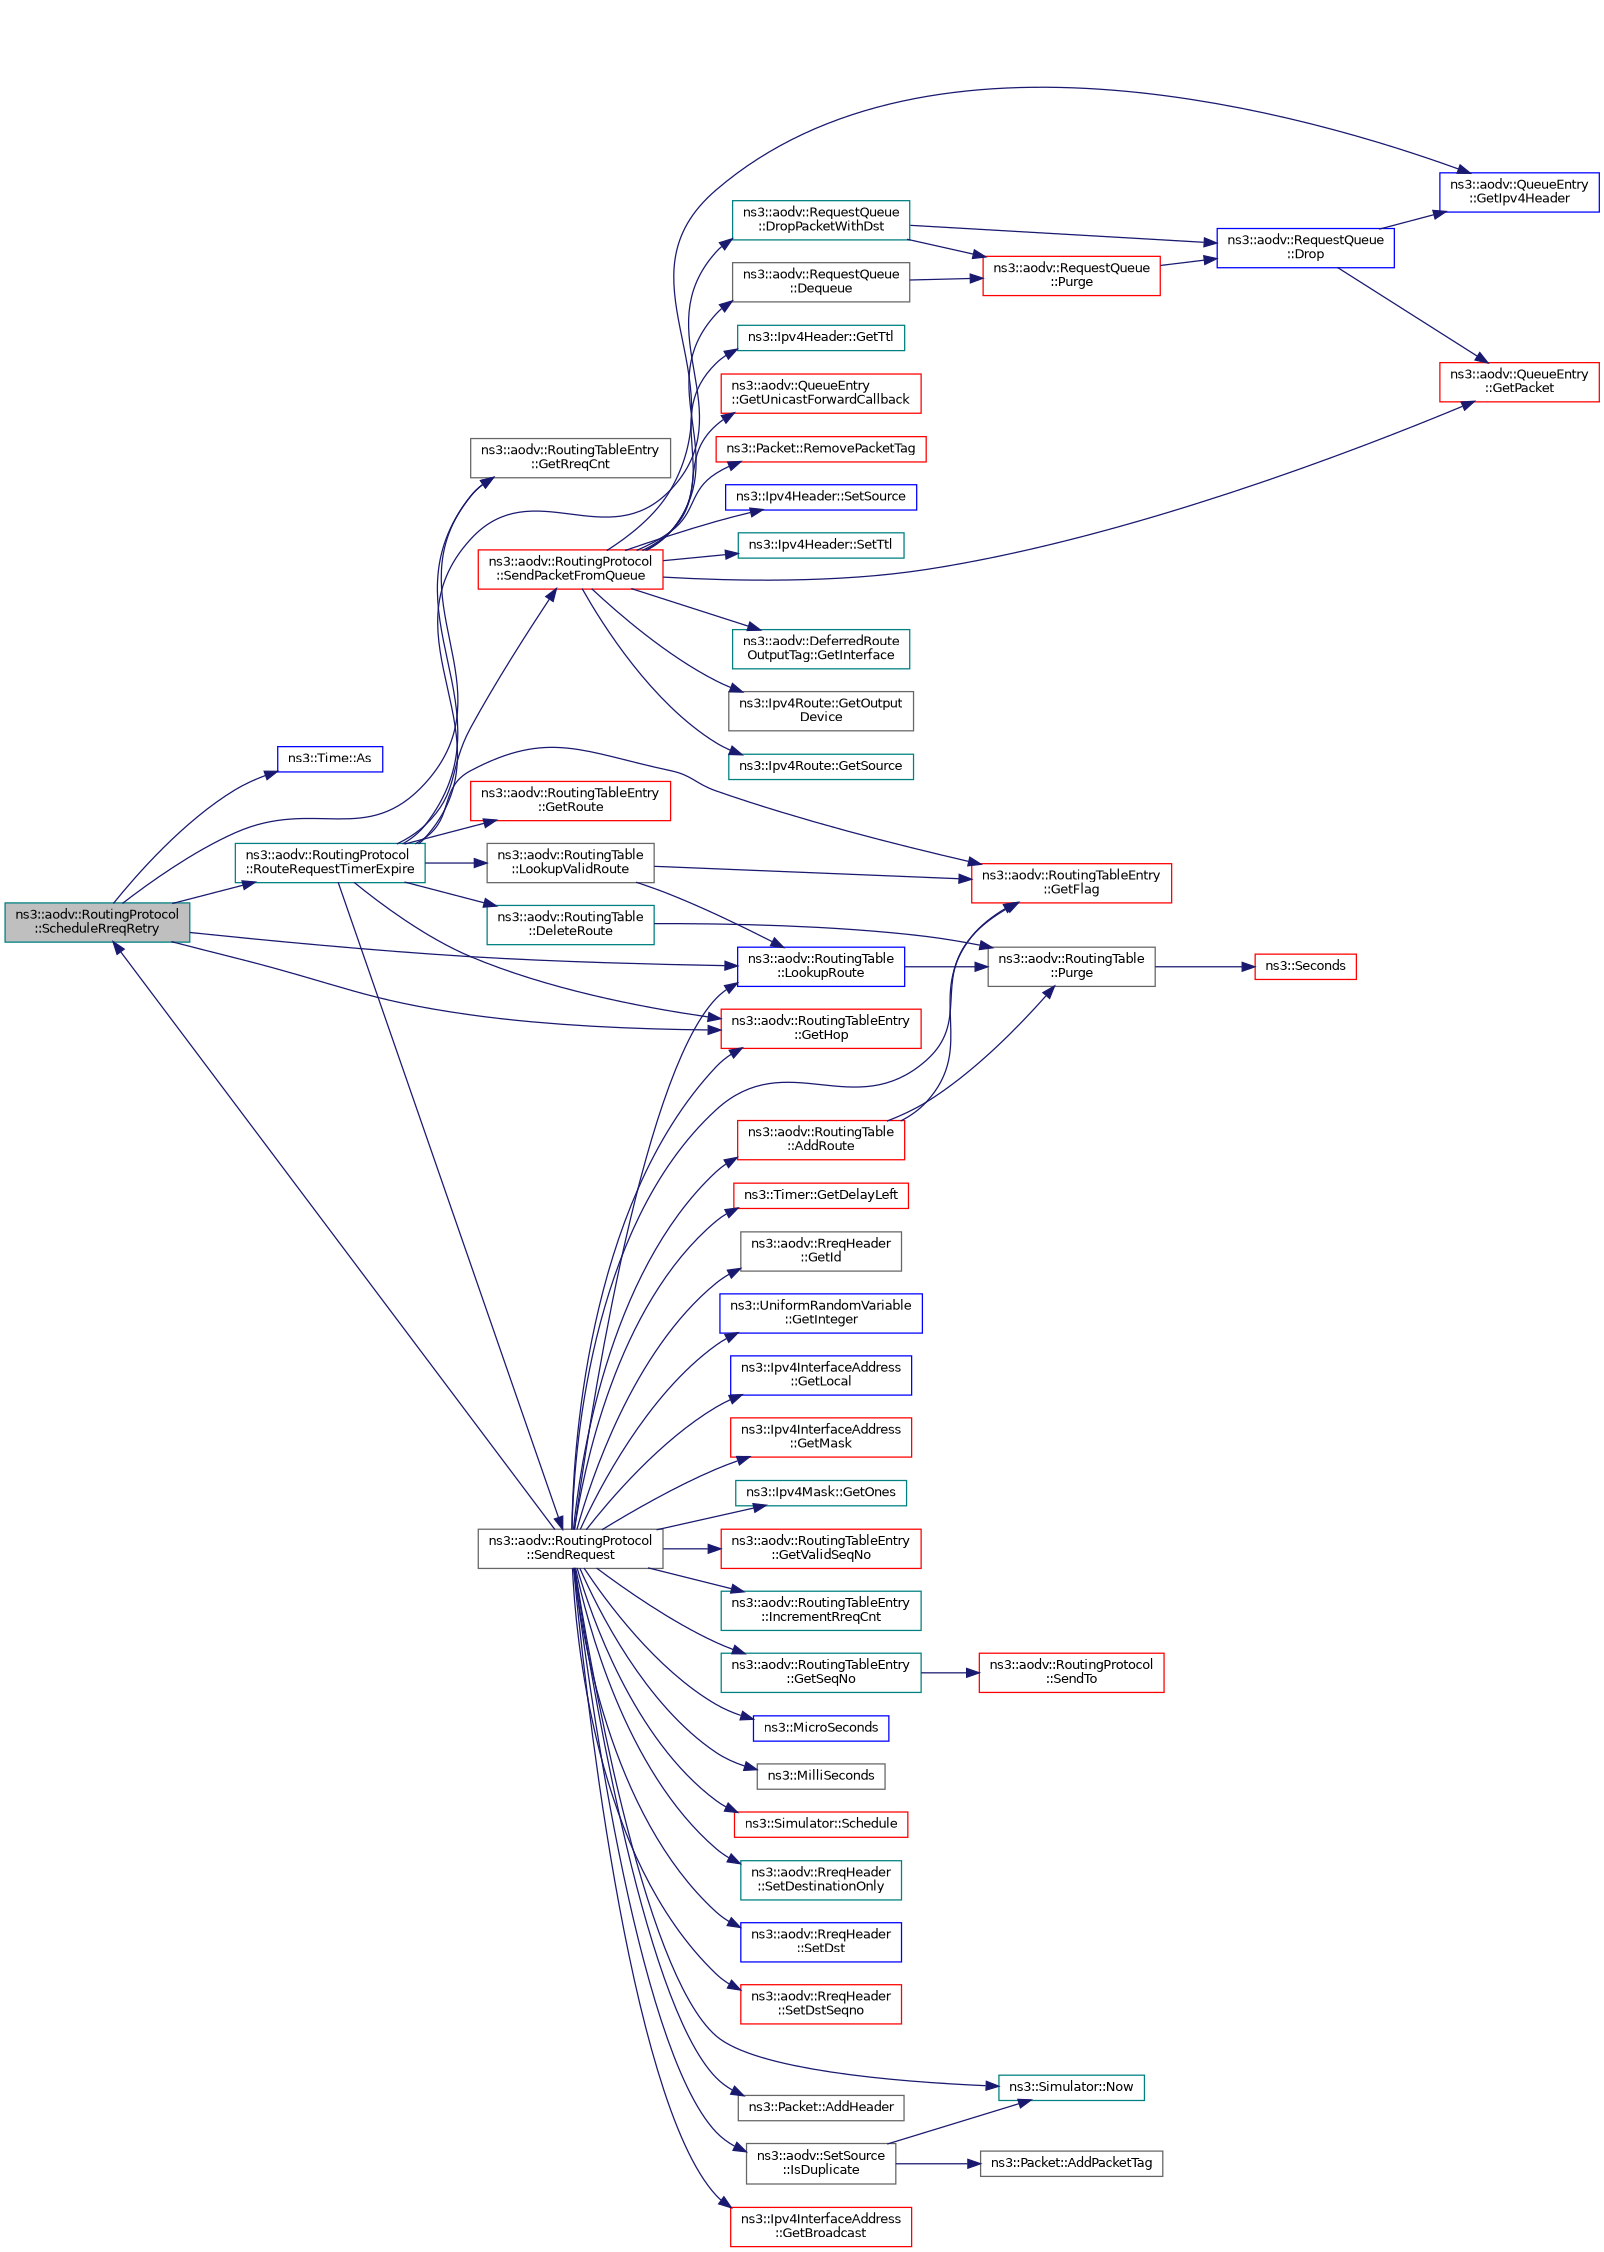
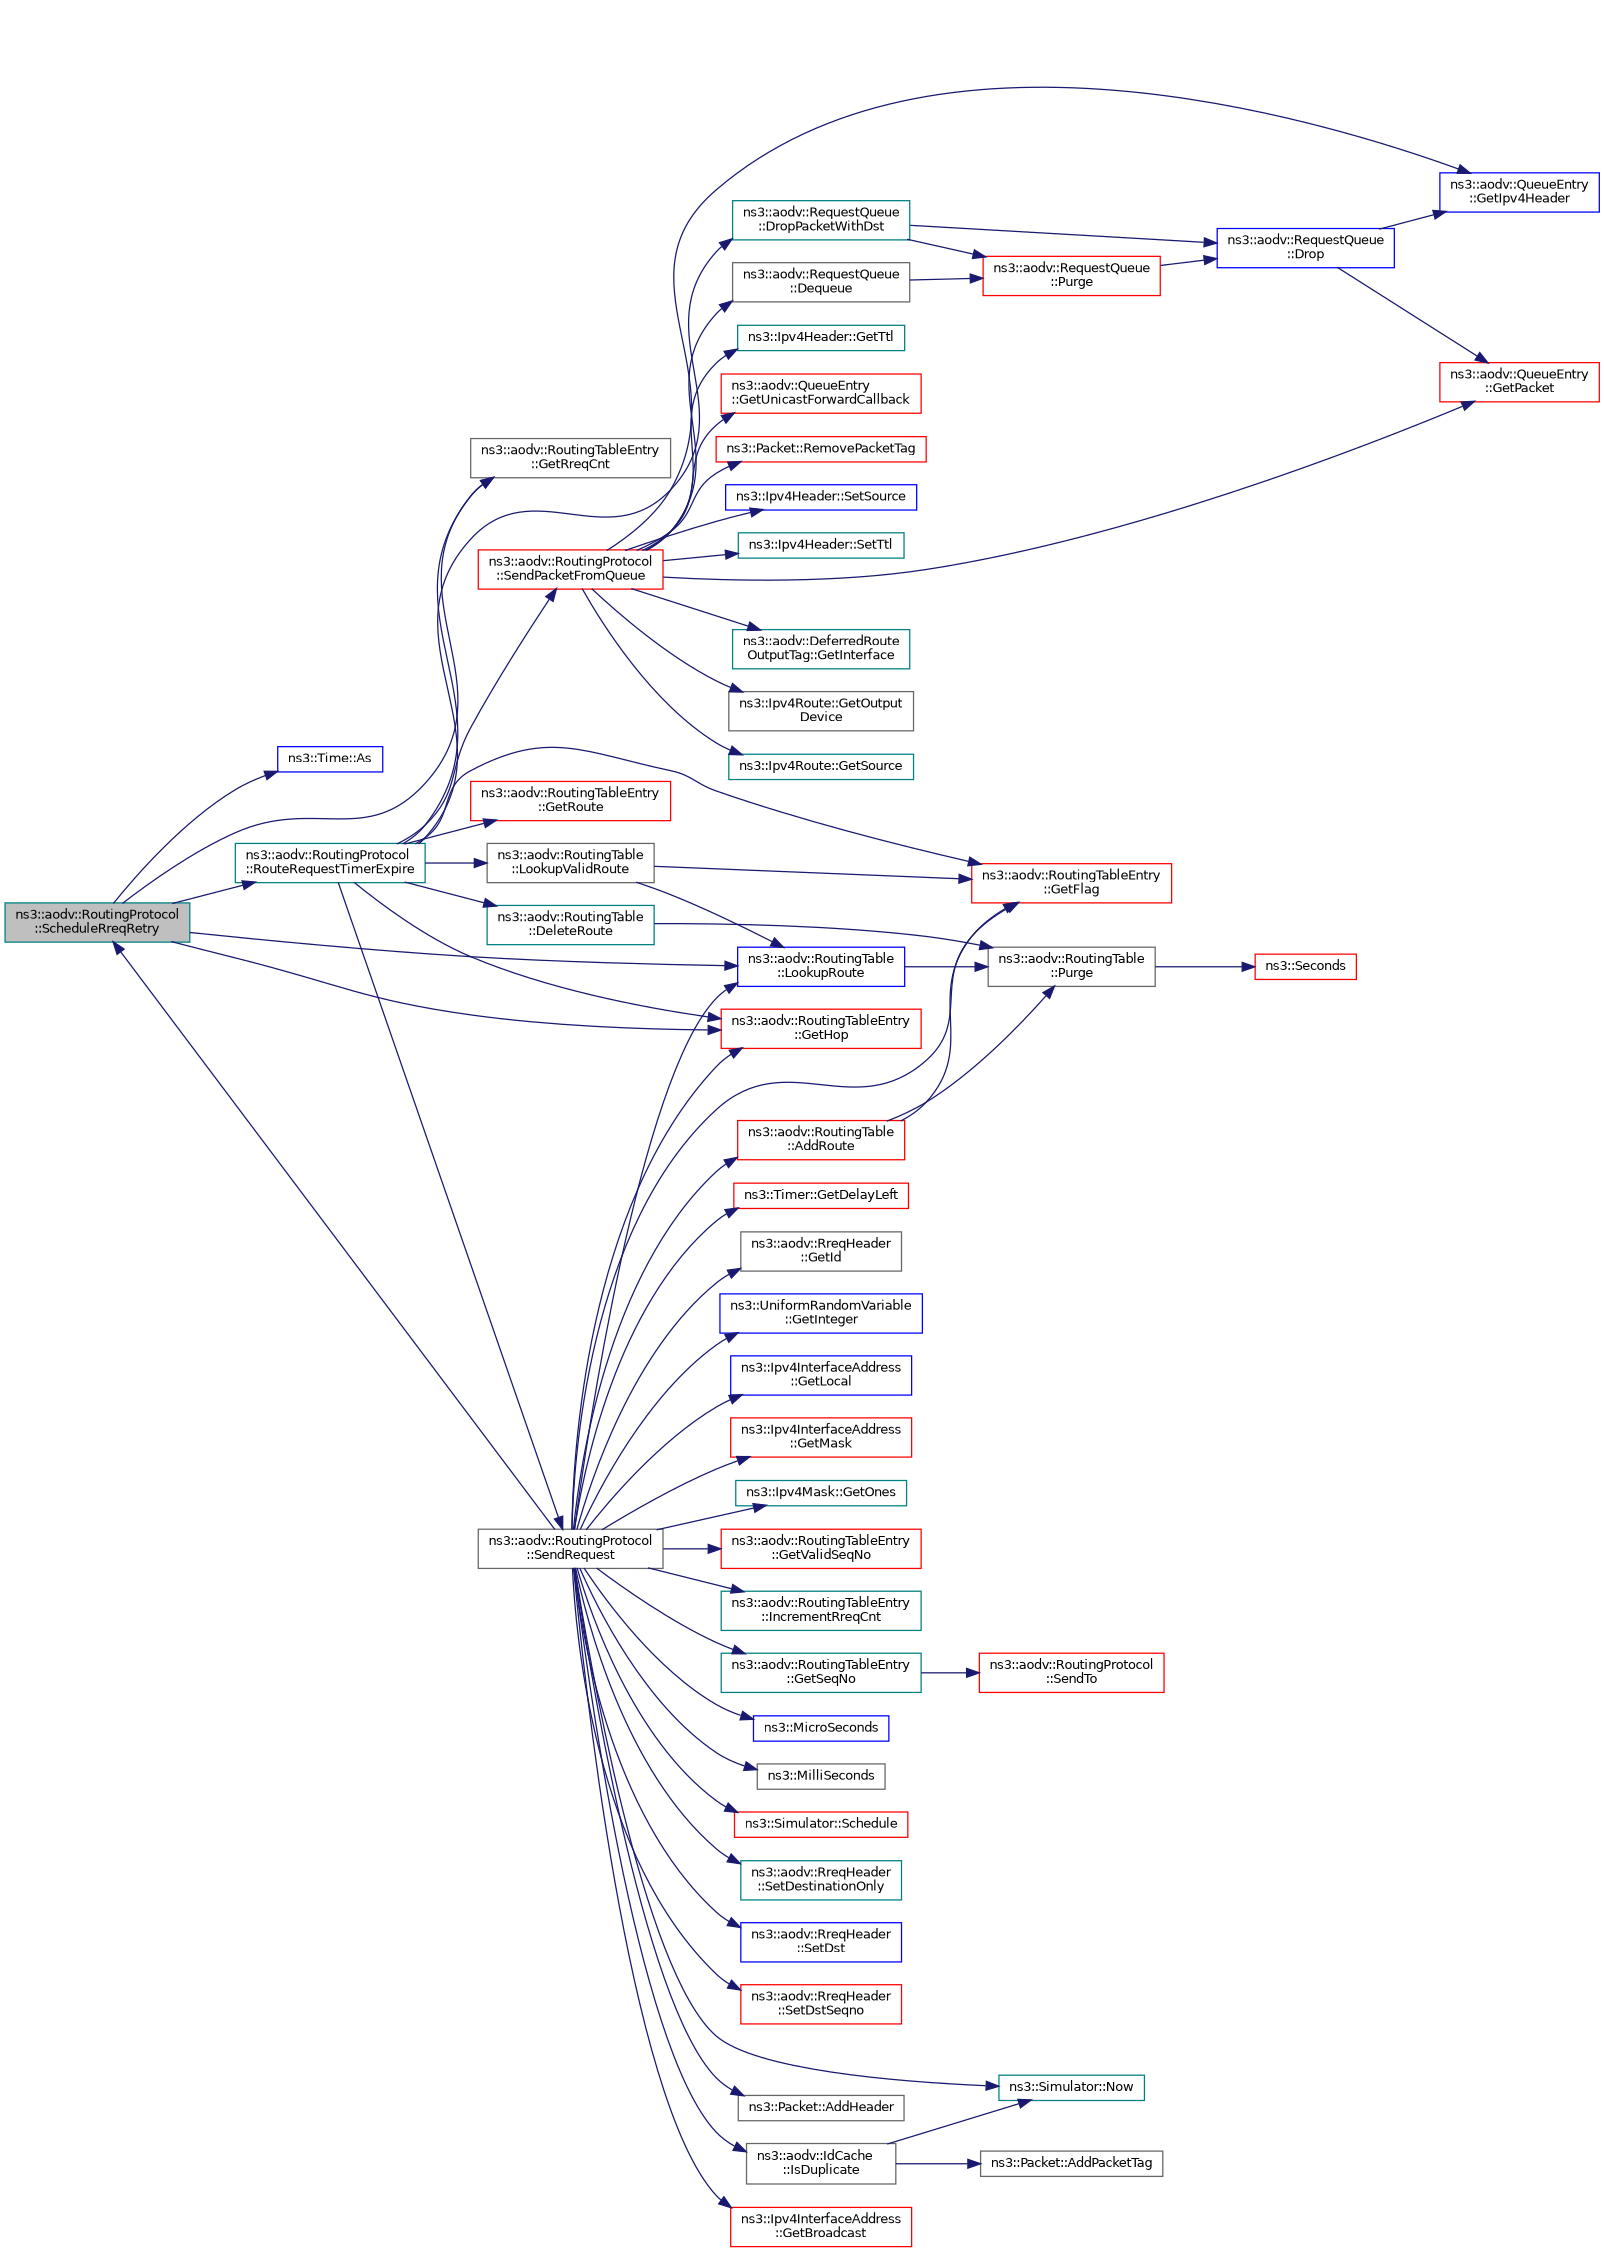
node "ns3::aodv::SetSource ::IsDuplicate": label "ns3::aodv::SetSource ::IsDuplicate" -> "ns3::aodv::IdCache ::IsDuplicate"
